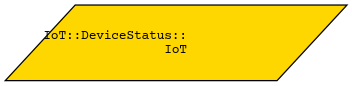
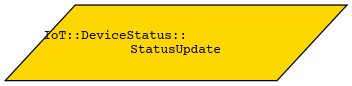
node "IoT::DeviceStatus:: IoT": label "IoT::DeviceStatus:: IoT" -> "IoT::DeviceStatus:: StatusUpdate"
